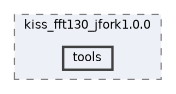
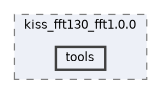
cluster "kiss_fft130_jfork1.0.0": label "kiss_fft130_jfork1.0.0" -> "kiss_fft130_fft1.0.0"
